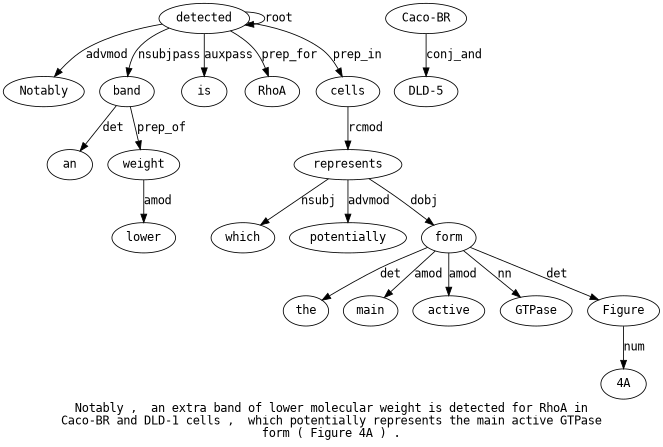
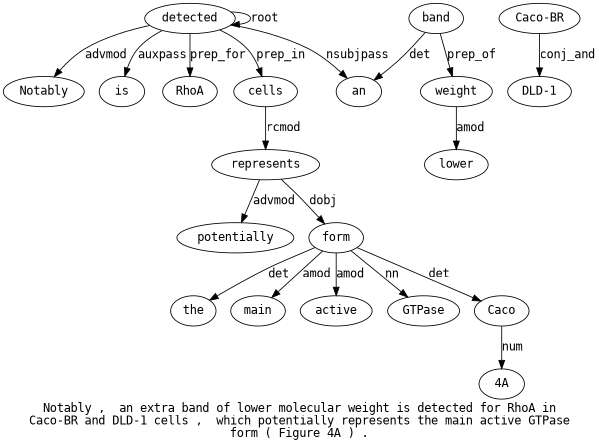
edge "detected" -> "band": now "detected" -> "an"
node "DLD-5": label "DLD-5" -> "DLD-1"
node "which": removed
node "Figure": label "Figure" -> "Caco"
